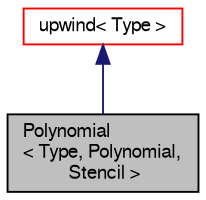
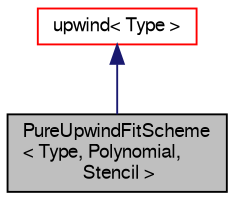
node "Polynomial < Type, Polynomial, Stencil >": label "Polynomial < Type, Polynomial, Stencil >" -> "PureUpwindFitScheme < Type, Polynomial, Stencil >"
